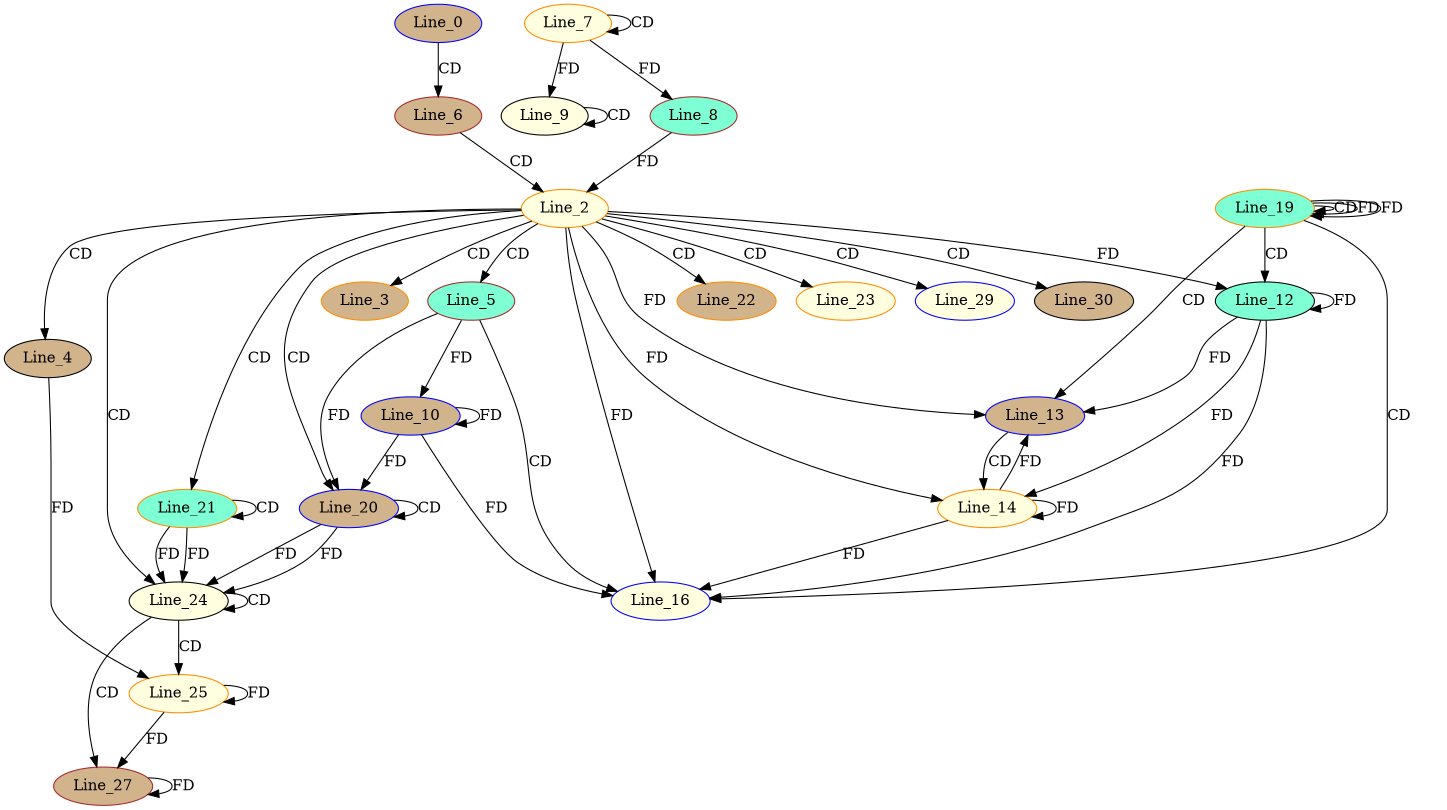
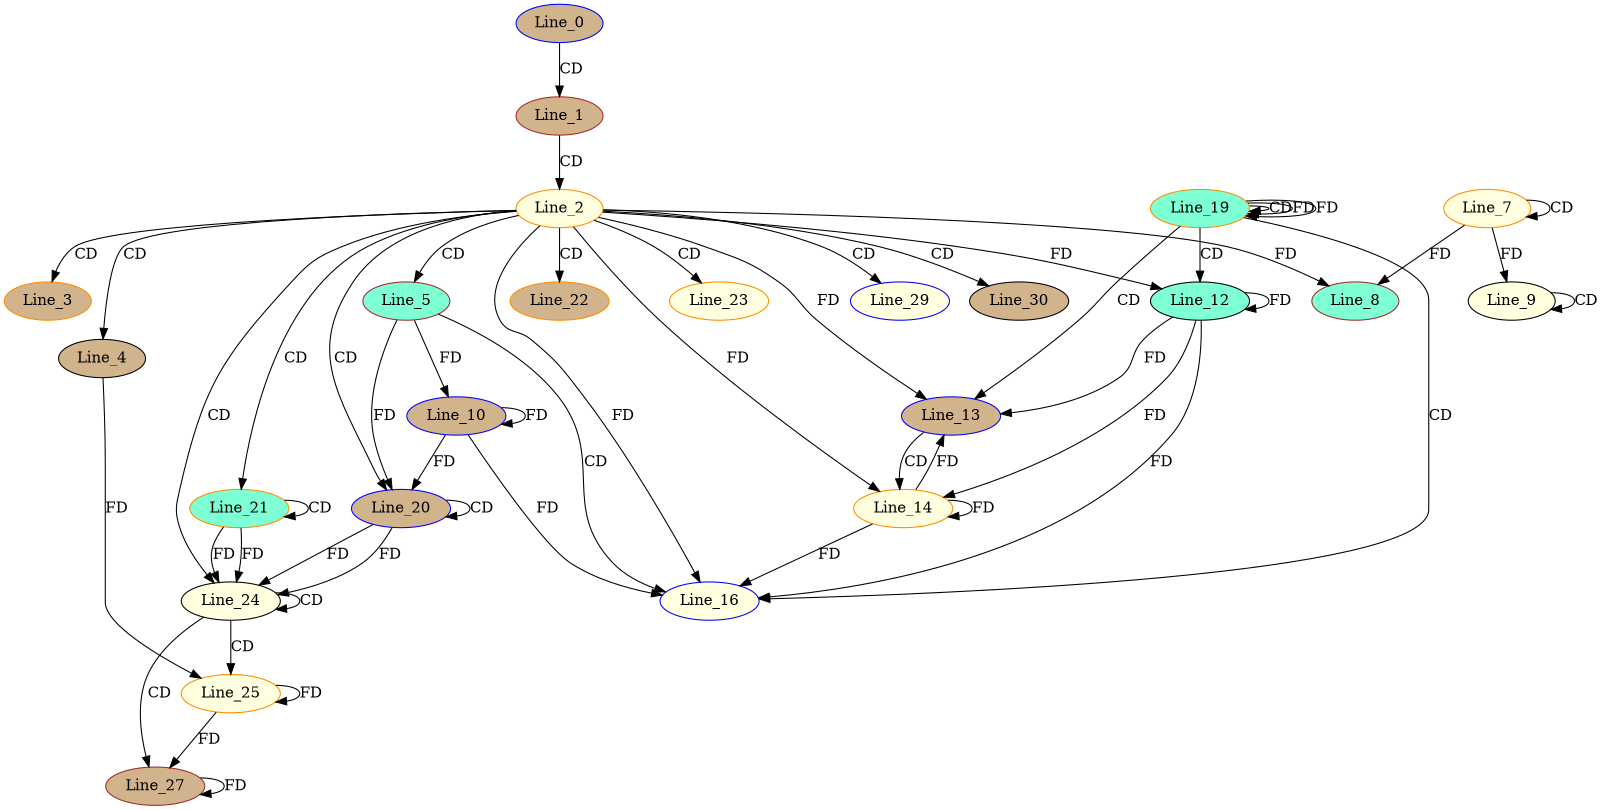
node "Line_6": label "Line_6" -> "Line_1"
edge "Line_8" -> "Line_2": reversed
